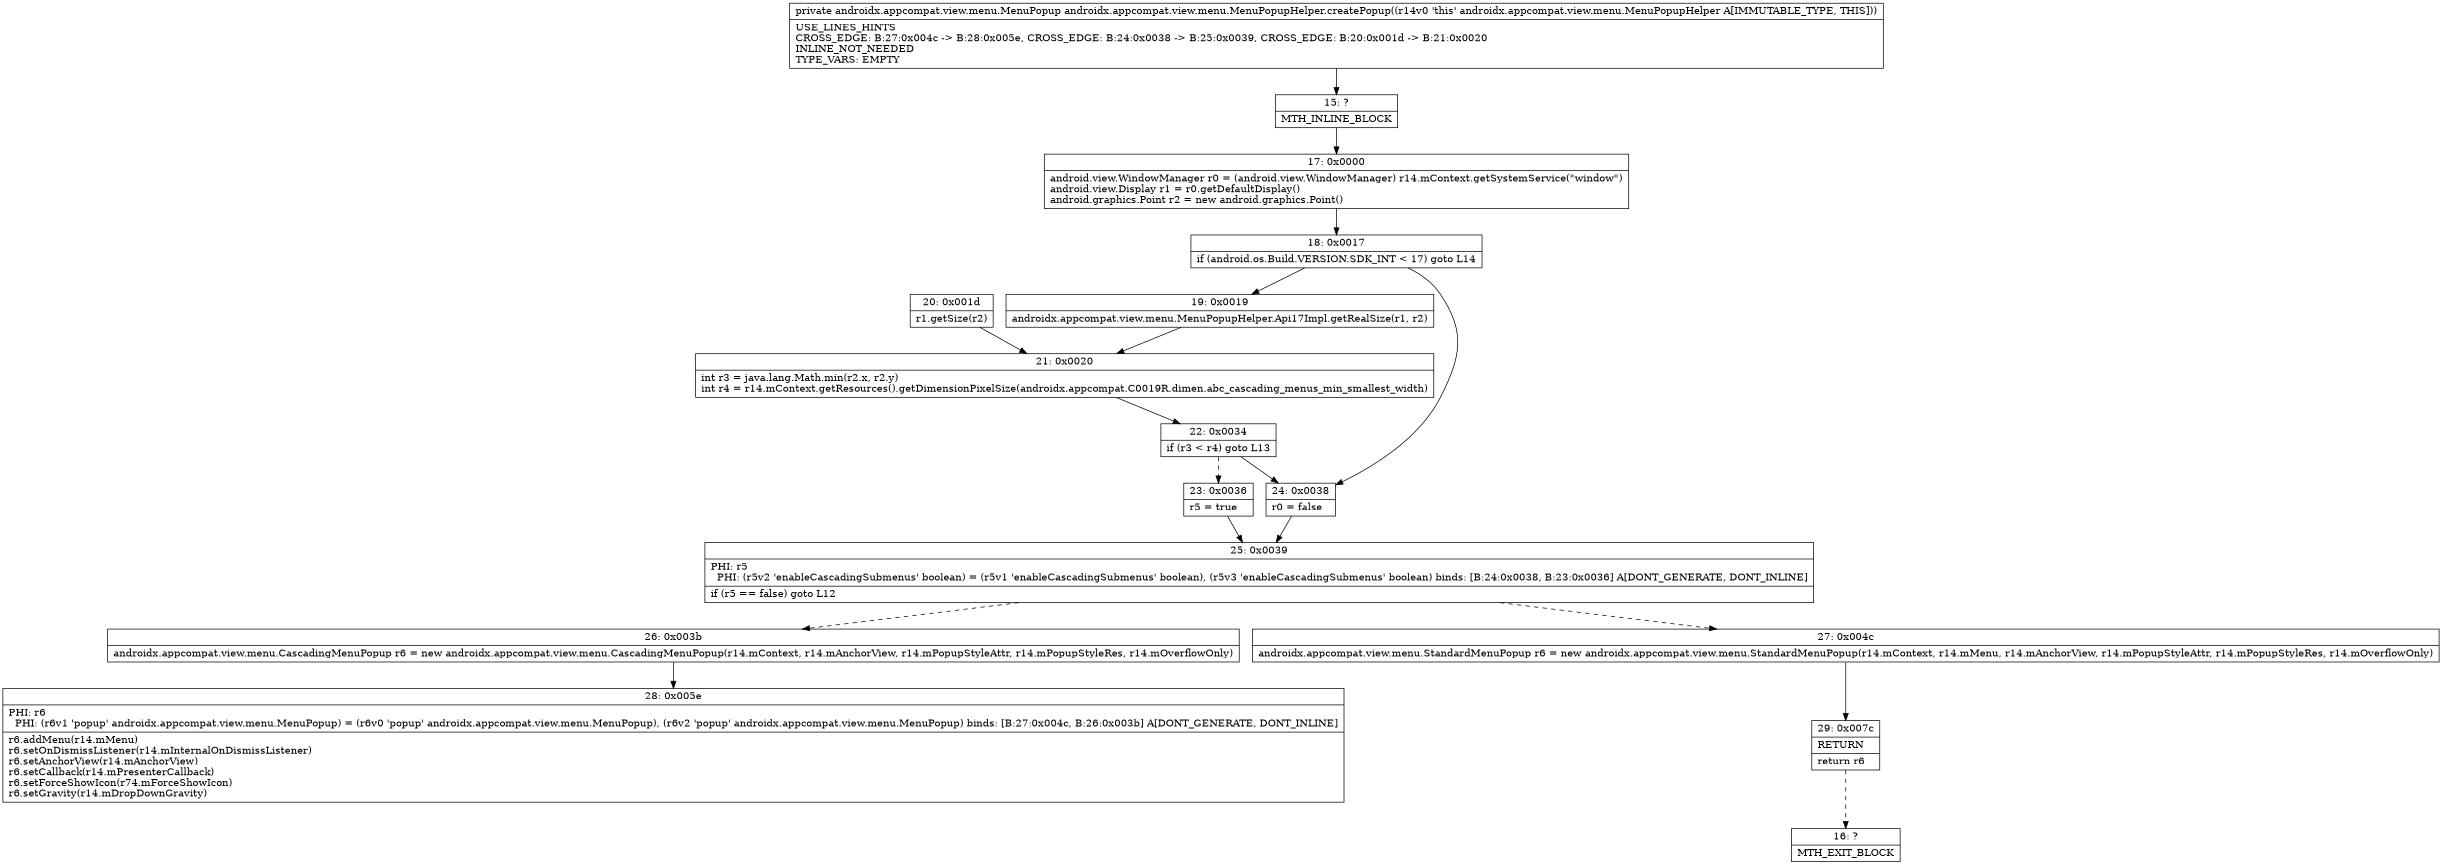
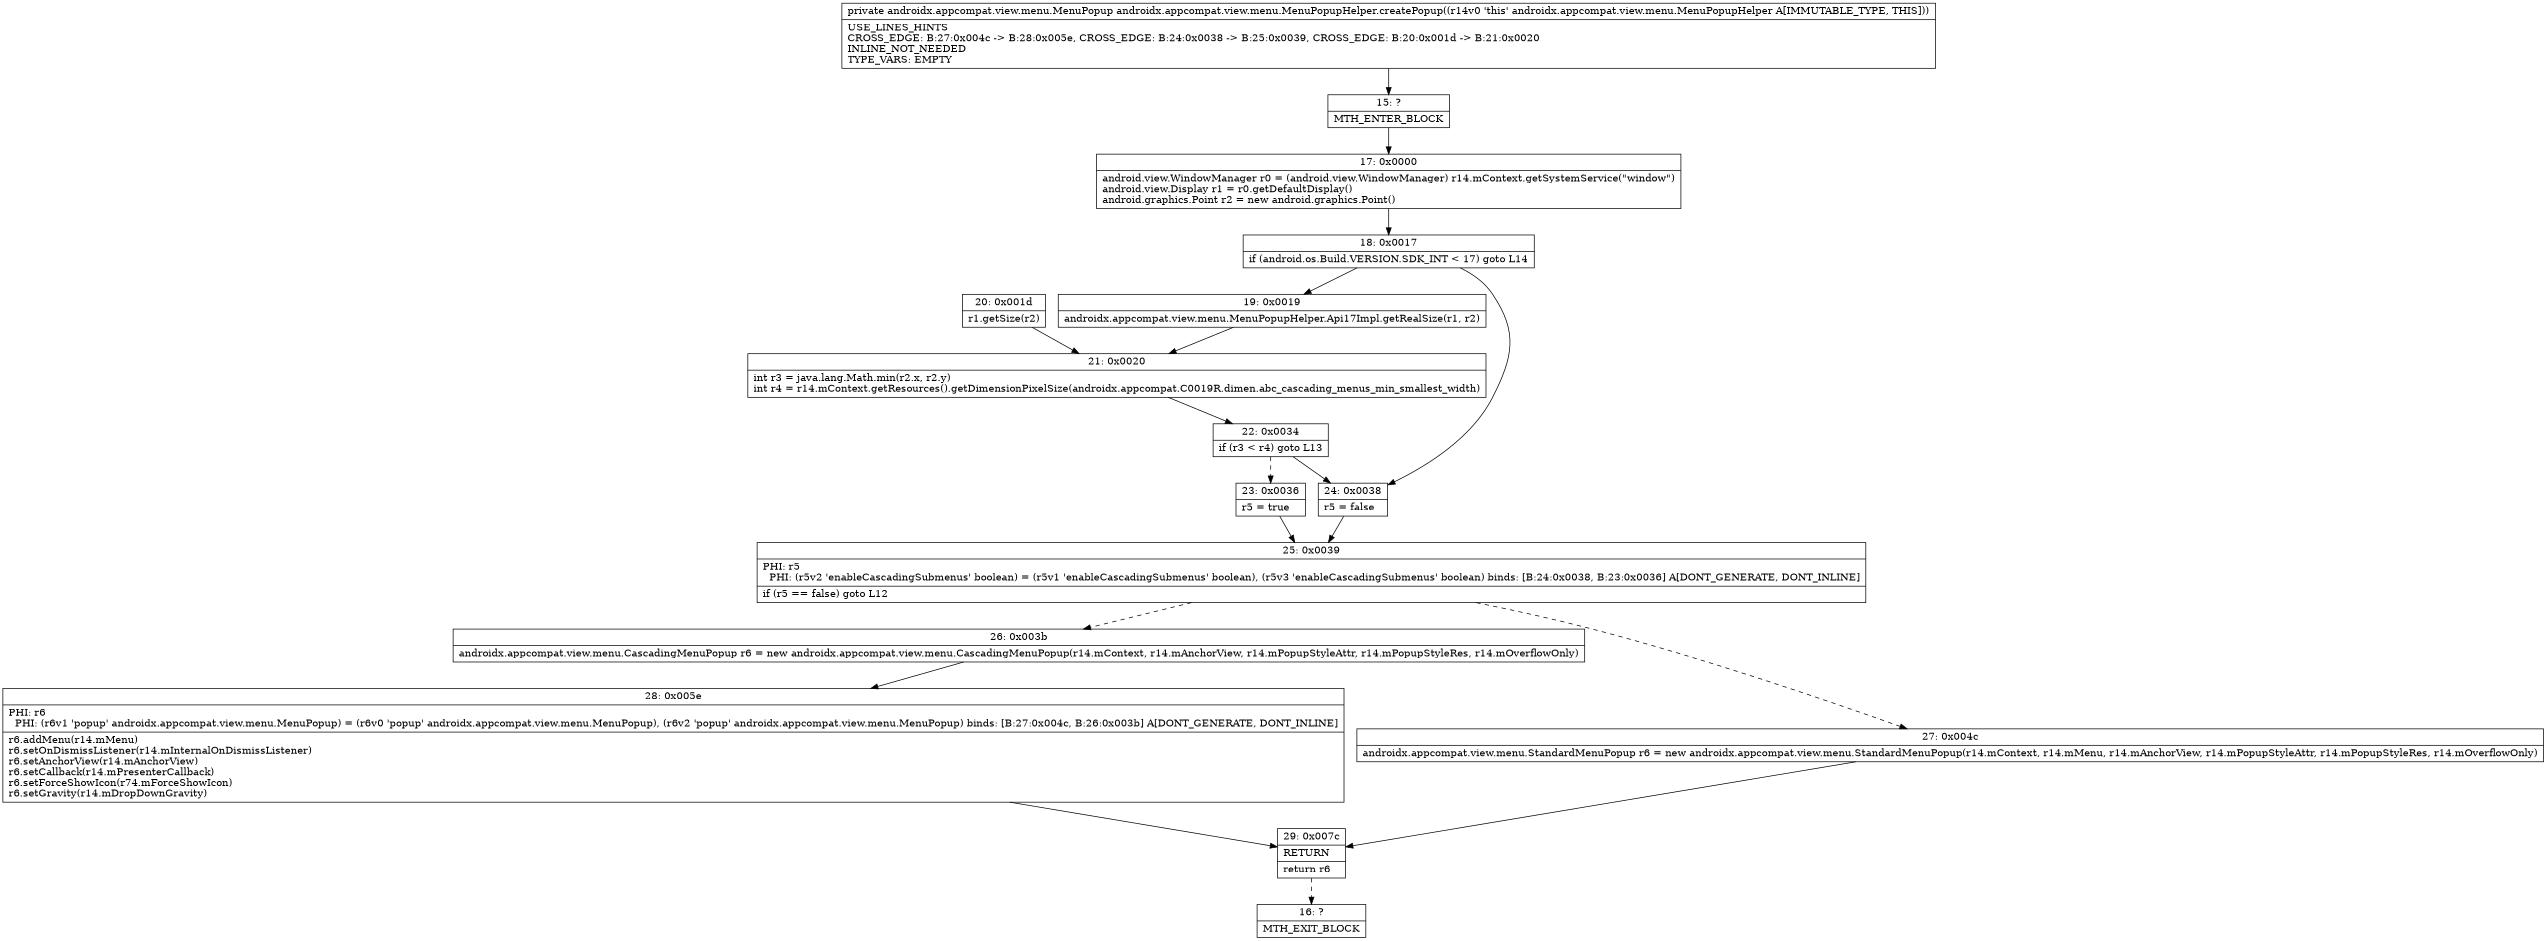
node "15: ?": text "MTH_INLINE_BLOCK" -> "MTH_ENTER_BLOCK"
node "24: 0x0038": text "r0 = false" -> "r5 = false"
edge "28: 0x005e" -> "29: 0x007c": added
